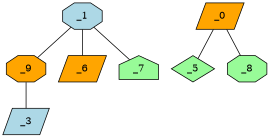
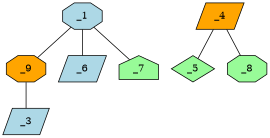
node "_0": label "_0" -> "_4"
node "_6": fillcolor orange -> lightblue
